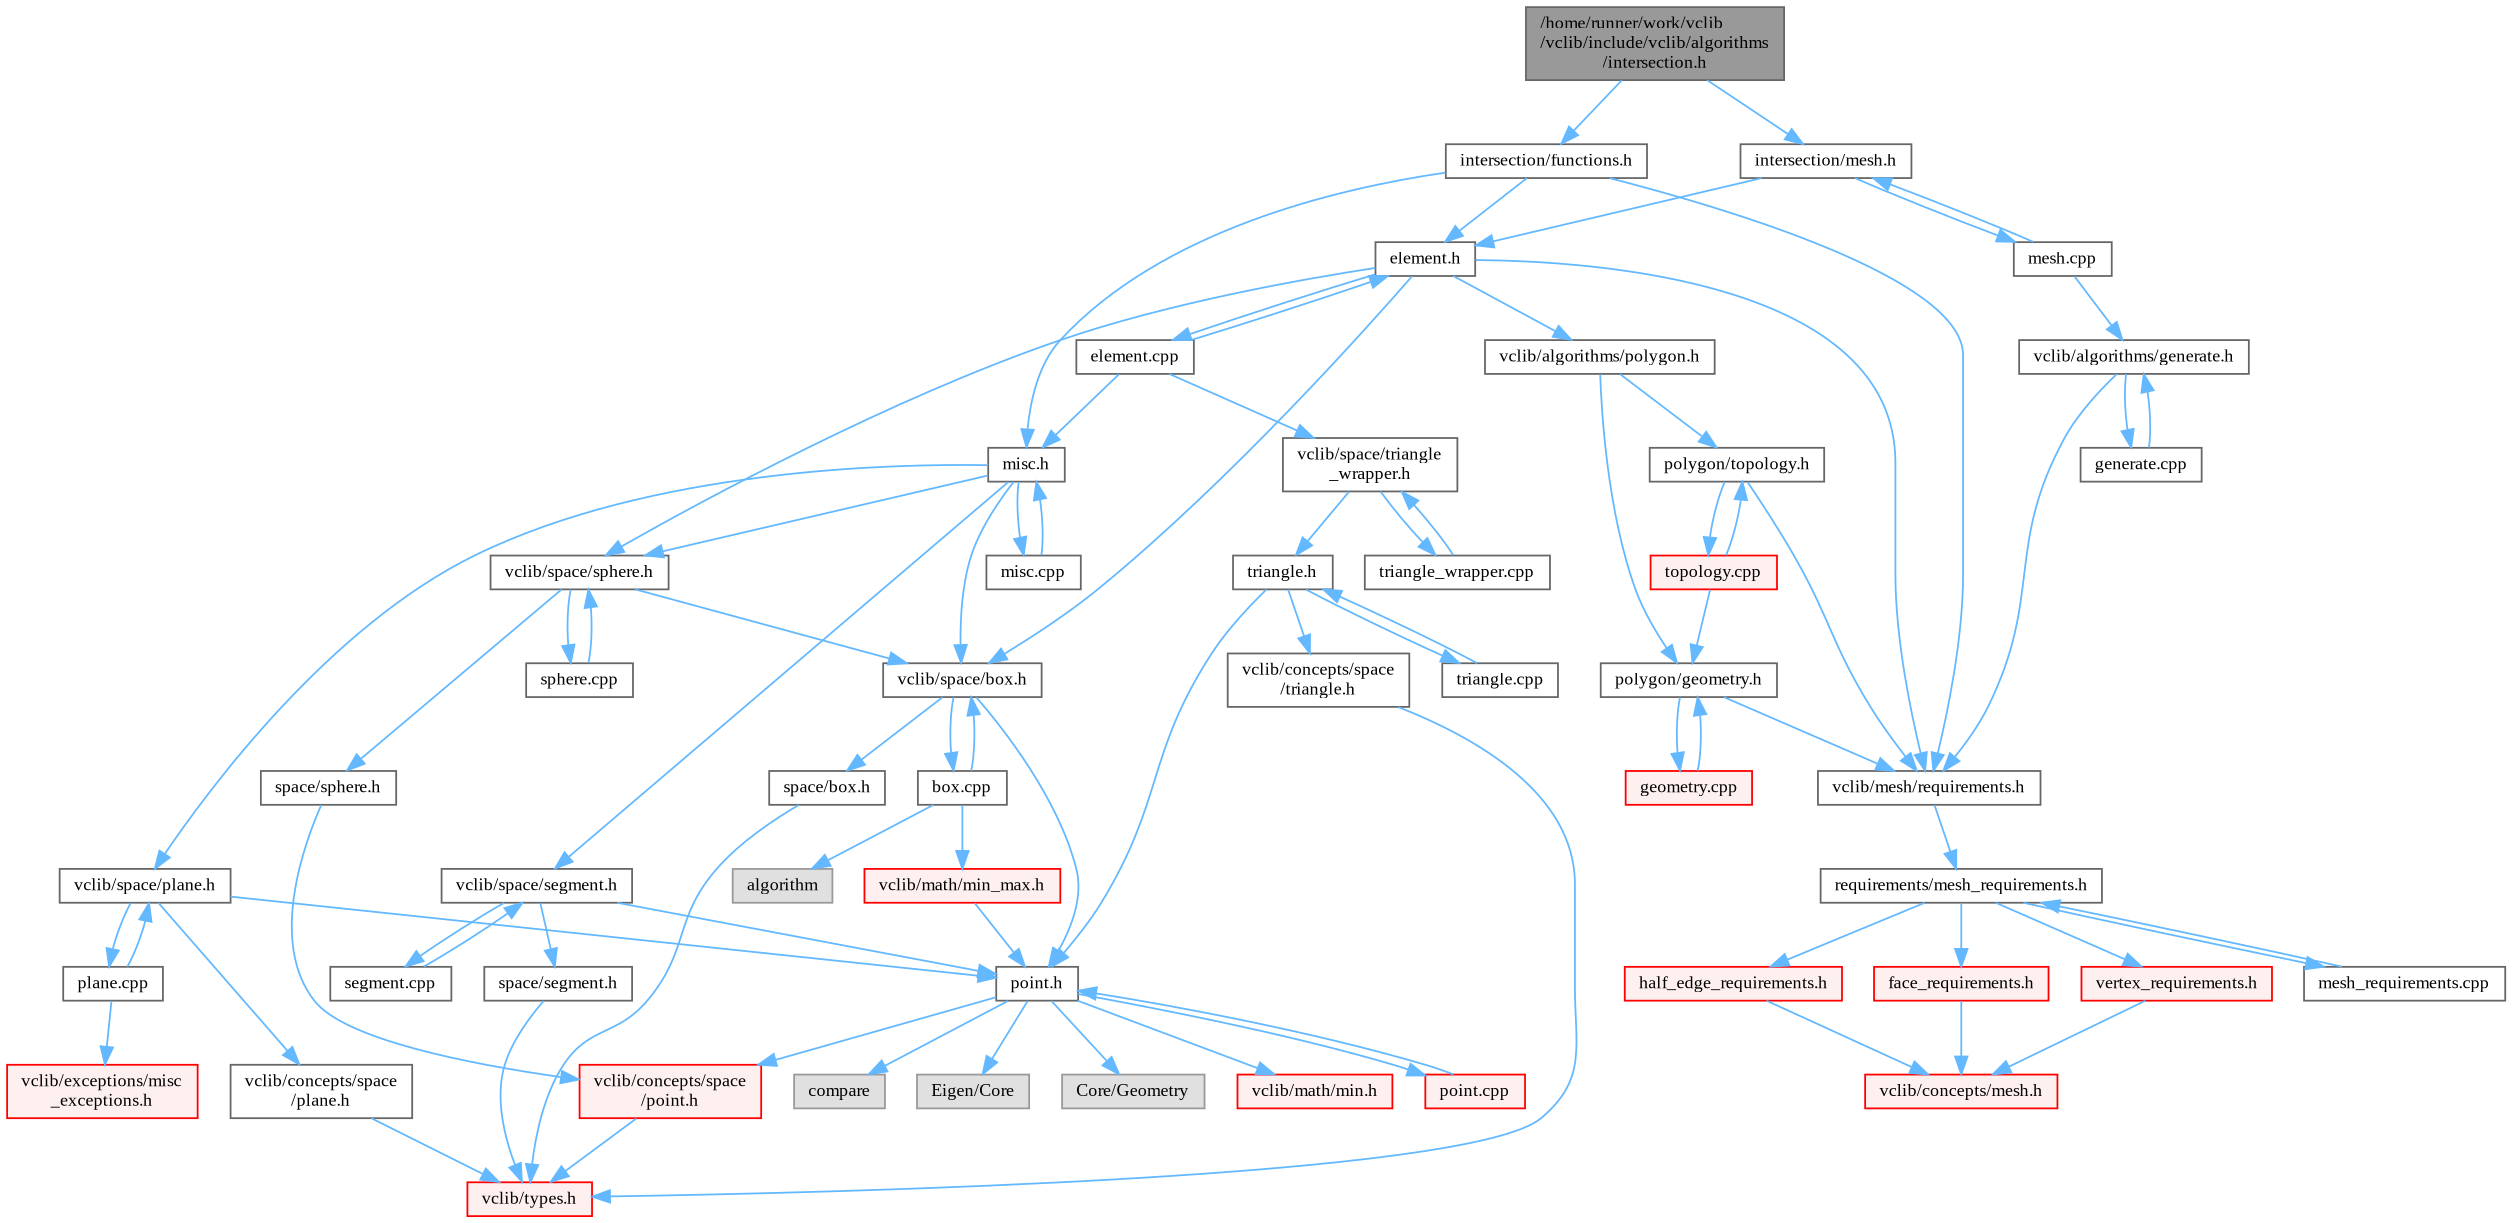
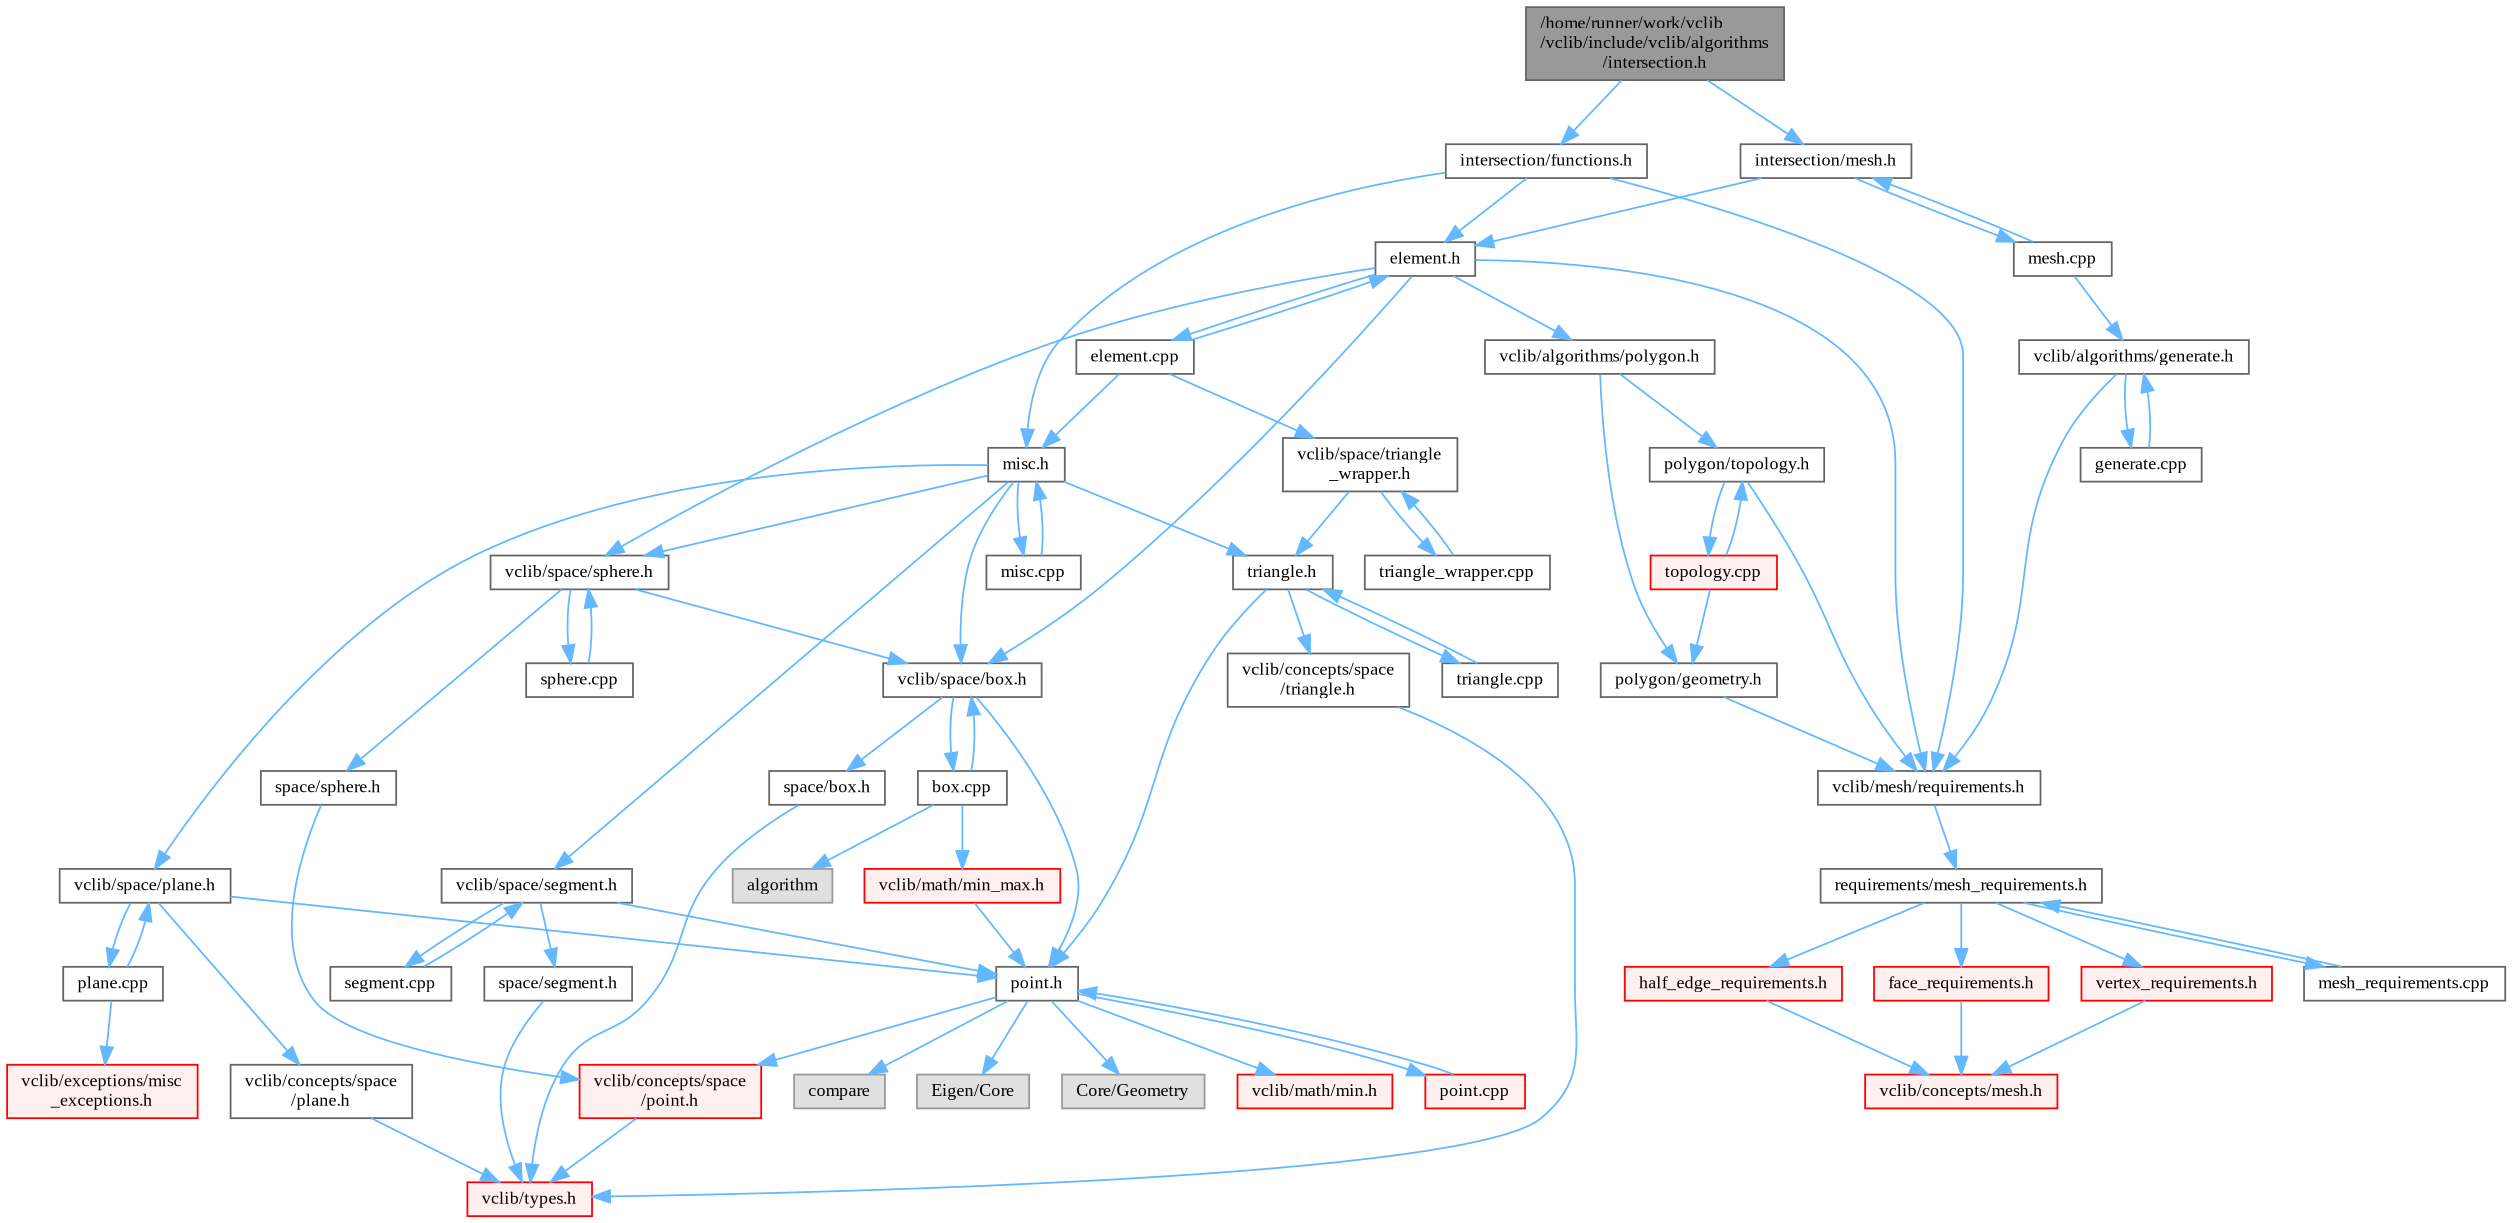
edge "misc.h" -> "triangle.h": added
node "geometry.cpp": removed
